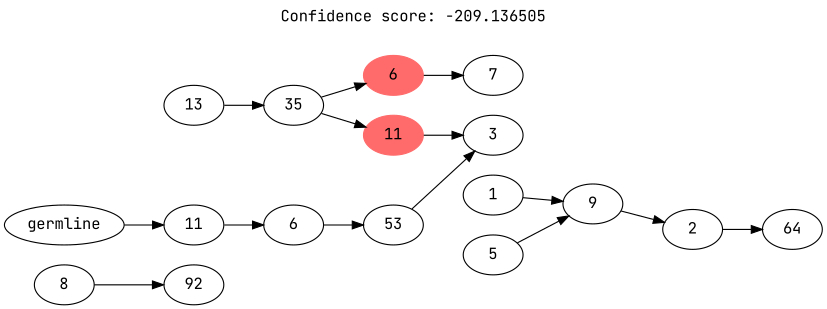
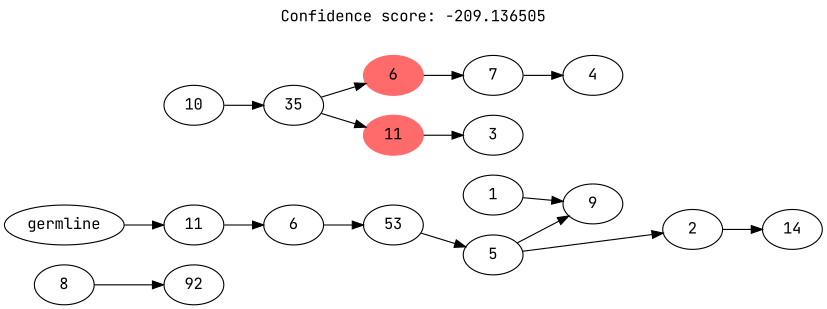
node "4": added
node "13": label "13" -> "10"
edge "53" -> "3": now "53" -> "5"
edge "9" -> "2": now "5" -> "2"
node "64": label "64" -> "14"
